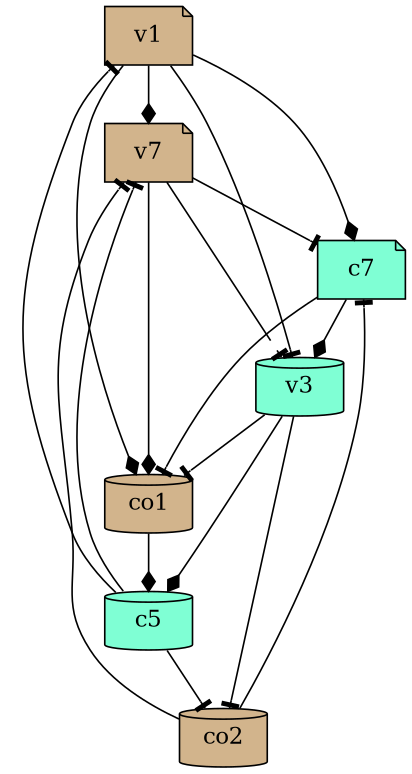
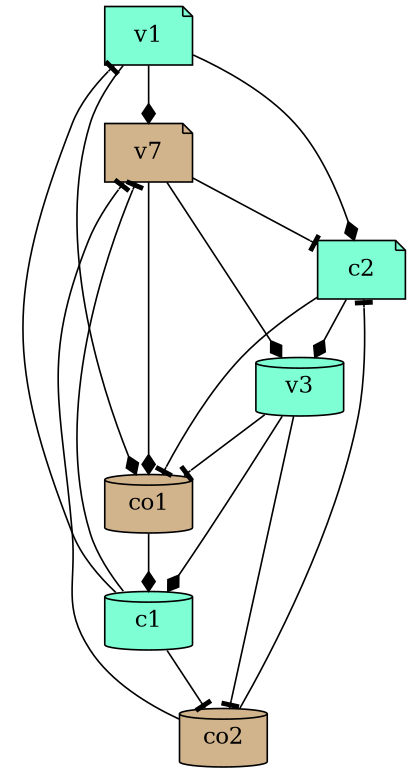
node "v1": fillcolor tan -> aquamarine
edge "v1" -> "v3": removed
edge "v7" -> "v3": arrowhead tee -> diamond
node "c7": label "c7" -> "c2"
node "c5": label "c5" -> "c1"
